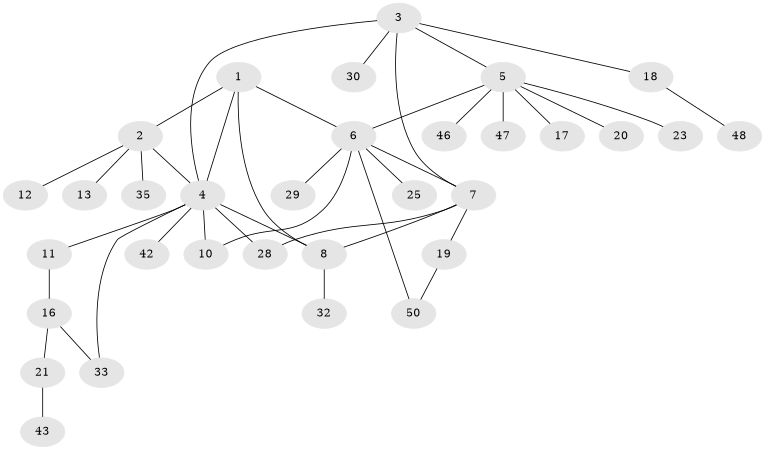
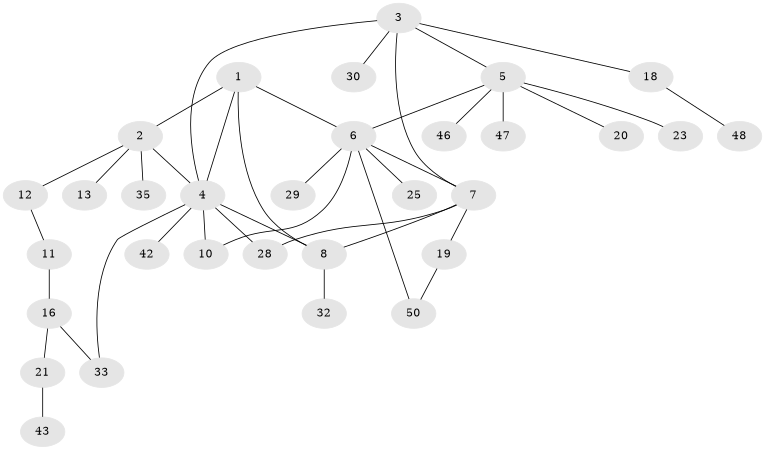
node "17": removed
edge "4" -- "11": now "12" -- "11"
